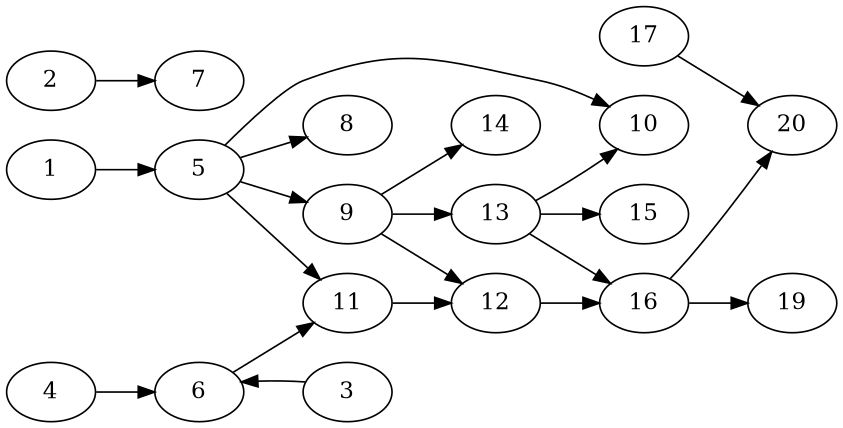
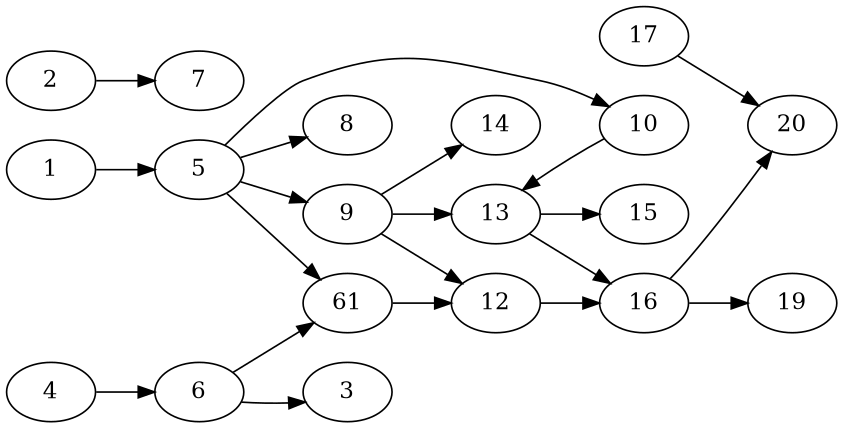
edge "13" -> "10": reversed
node "11": label "11" -> "61"
edge "3" -> "6": reversed
